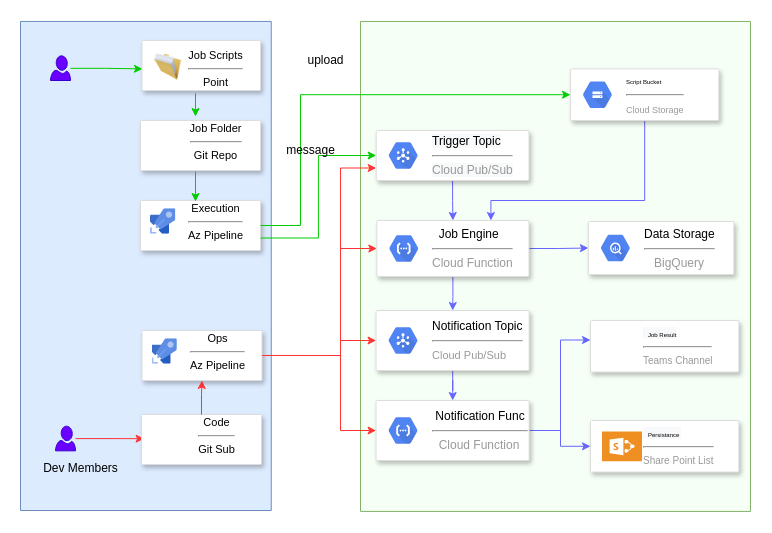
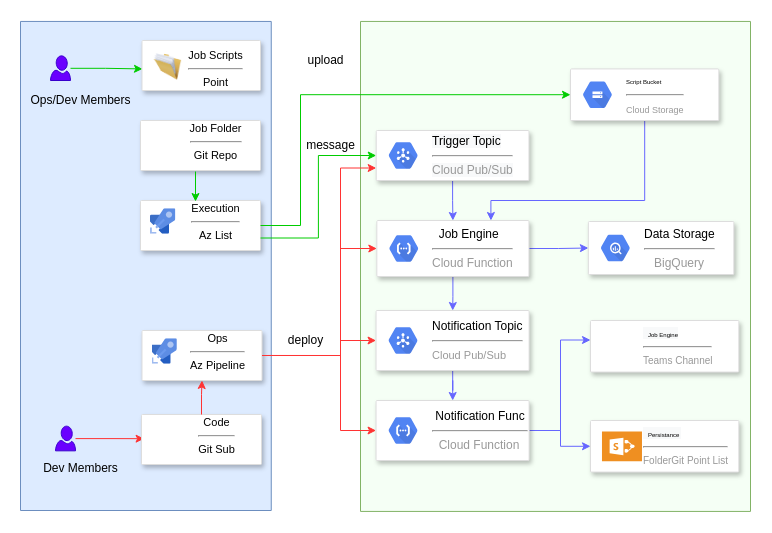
node "Ops/Dev Members": added
edge "Job ScriptsPoint" -> "Job FolderGit Repo": removed
node "message": moved (311, 151) -> (331, 146)
node "ExecutionAz Pipeline": label "ExecutionAz Pipeline" -> "ExecutionAz List"
node "deploy": added
node "Job Result Teams Channel": label "Job Result Teams Channel" -> "Job Engine Teams Channel"
node "Persistance Share Point List": label "Persistance Share Point List" -> "Persistance FolderGit Point List"
